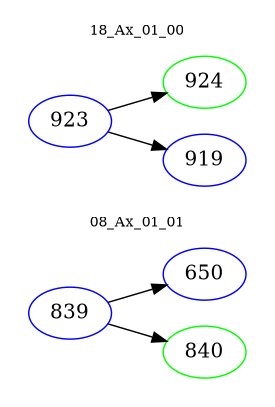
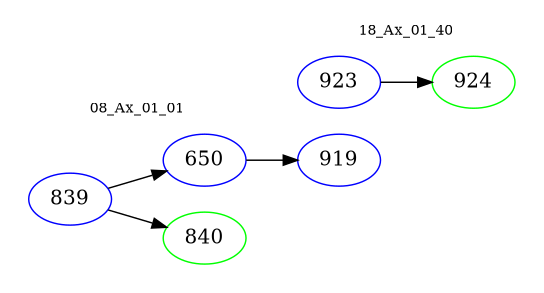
cluster "18_Ax_01_00": label "18_Ax_01_00" -> "18_Ax_01_40"
edge "923" -> "919": now "650" -> "919"
